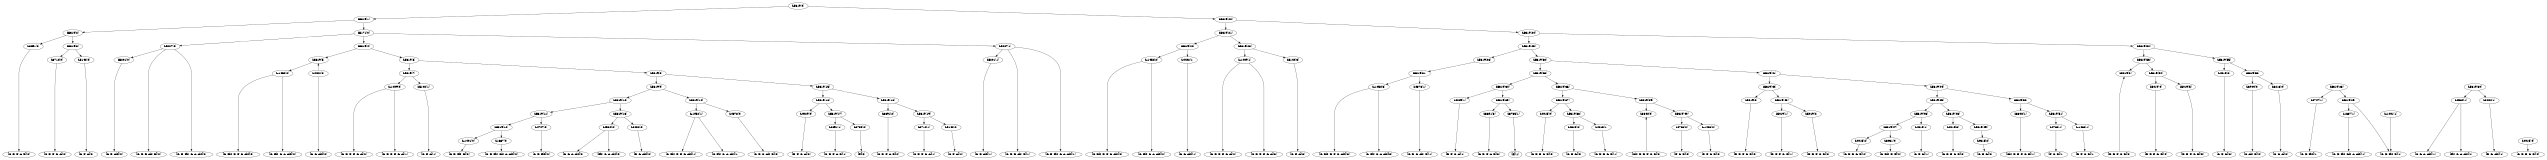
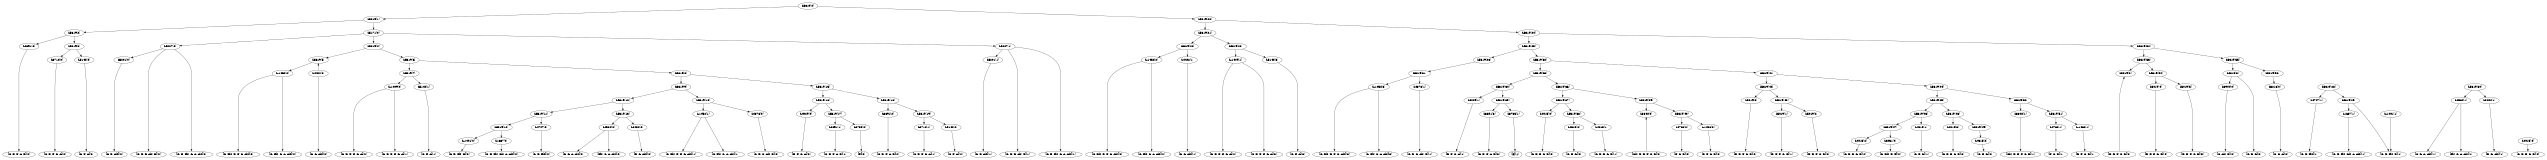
edge "L5319(56)" -> "L3944(0)": now "L4315(3)" -> "L3944(0)"
